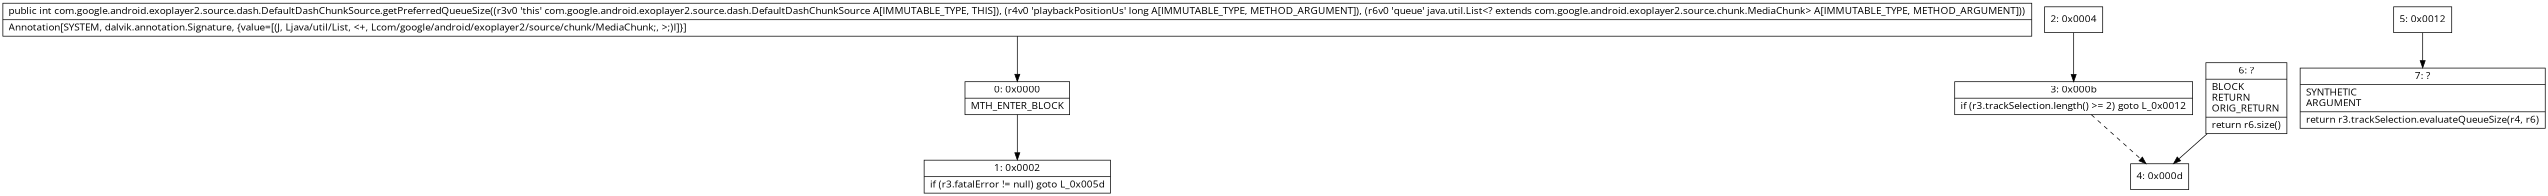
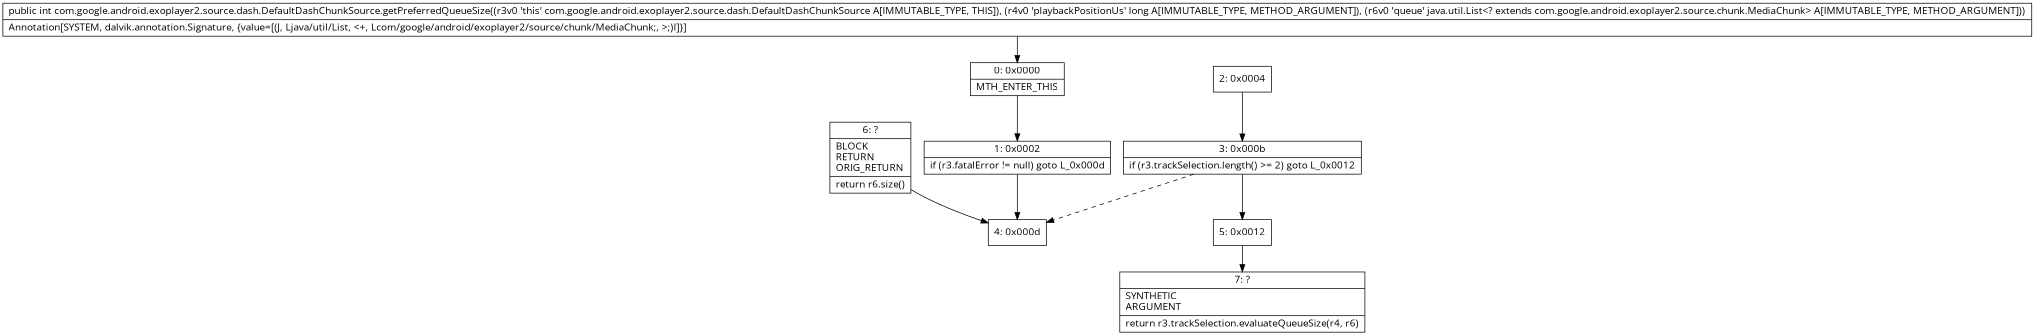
node "0: 0x0000": text "MTH_ENTER_BLOCK" -> "MTH_ENTER_THIS"
node "1: 0x0002": text "if (r3.fatalError != null) goto L_0x005d" -> "if (r3.fatalError != null) goto L_0x000d"
edge "1: 0x0002" -> "4: 0x000d": added
edge "3: 0x000b" -> "5: 0x0012": added
